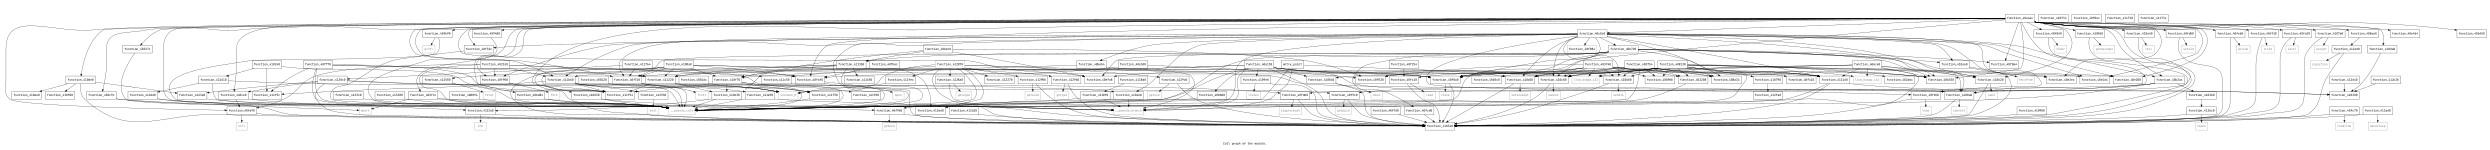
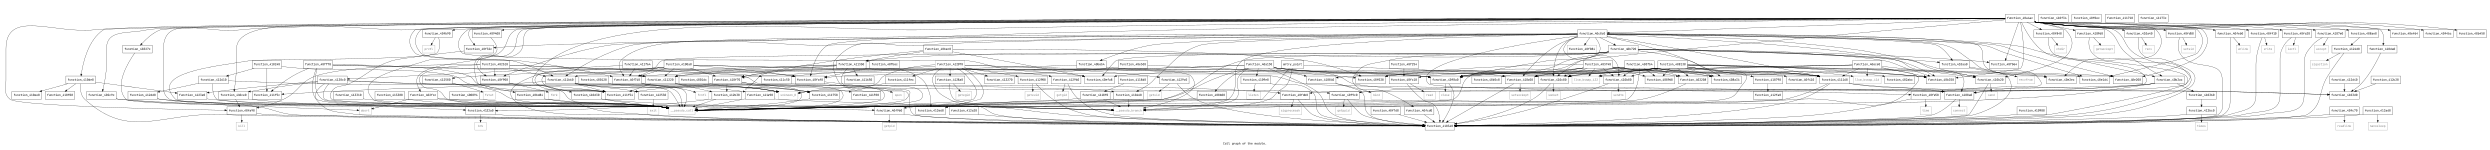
node "function_40f4bc": added
edge "function_406ce0" -> "function_4108a0": now "function_411160" -> "function_4108a0"
edge "function_4130c0" -> "__pseudo_call": added
